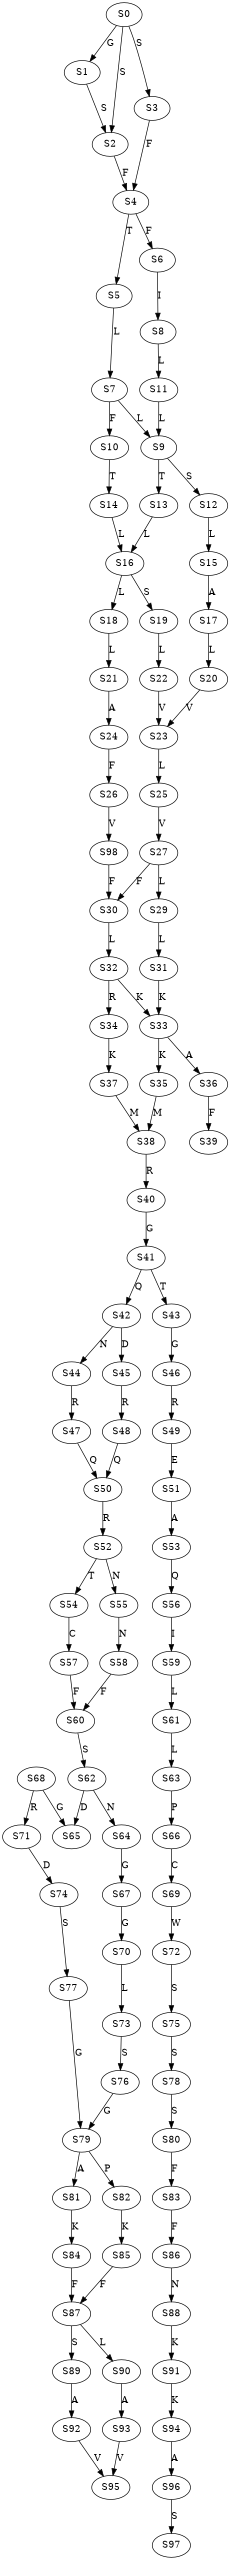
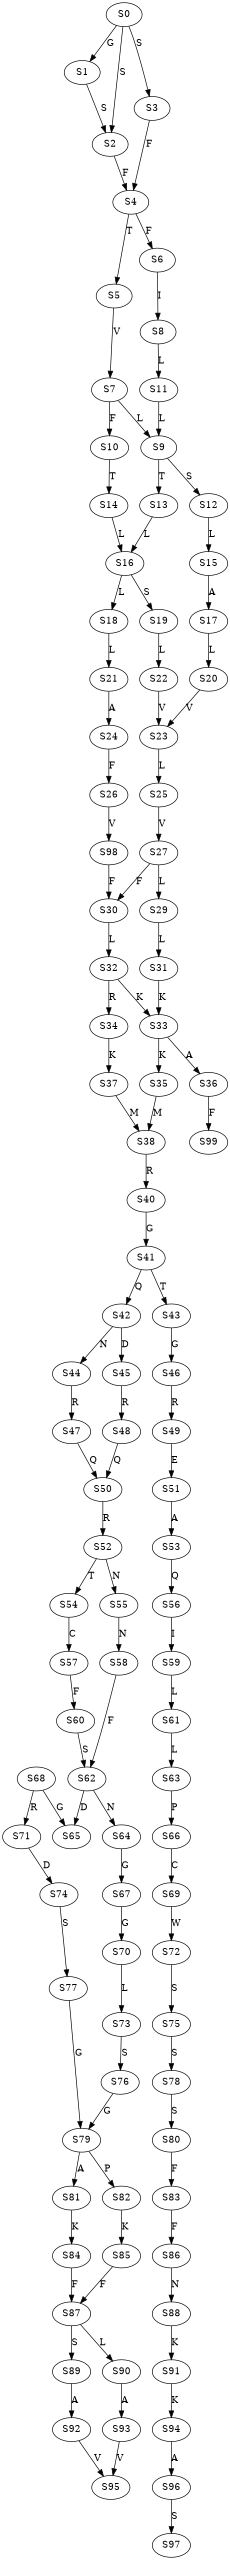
edge "S5" -> "S7": label "L" -> "V"
node "S39": label "S39" -> "S99"
edge "S58" -> "S60": now "S58" -> "S62"
